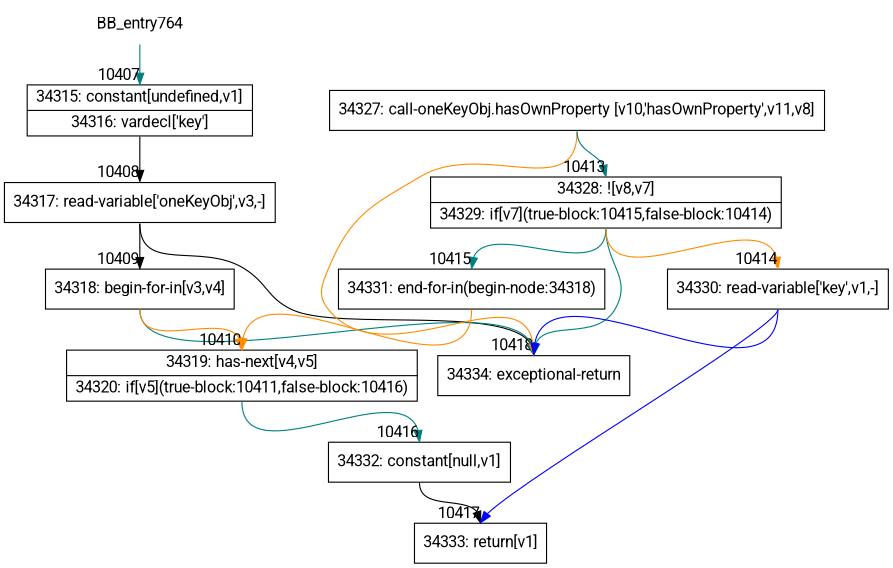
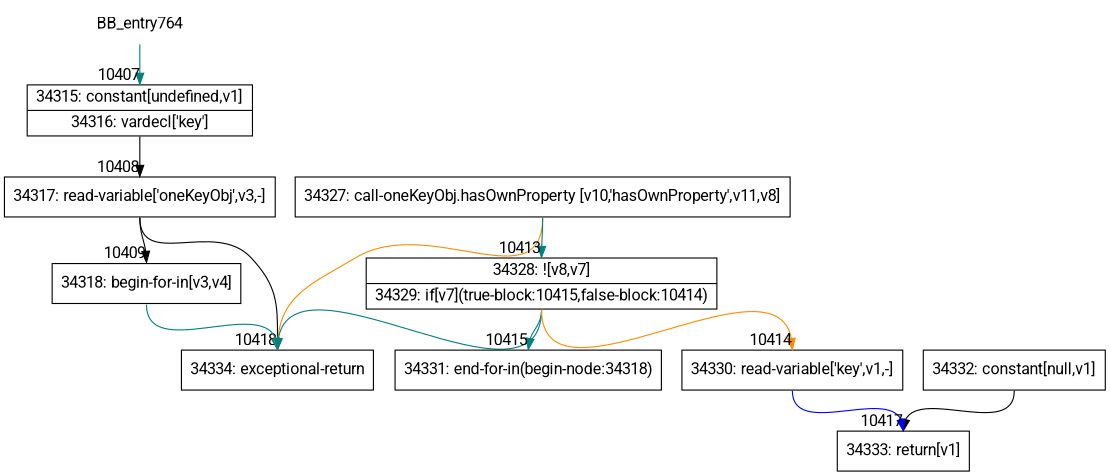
edge "34330: read-variable['key',v1,-]" -> "34334: exceptional-return": removed
node "34319: has-next[v4,v5]": removed
